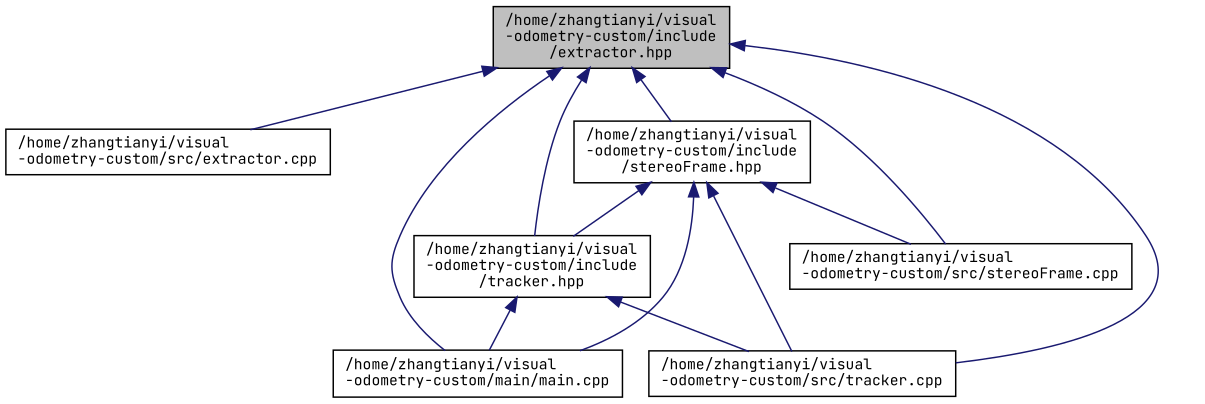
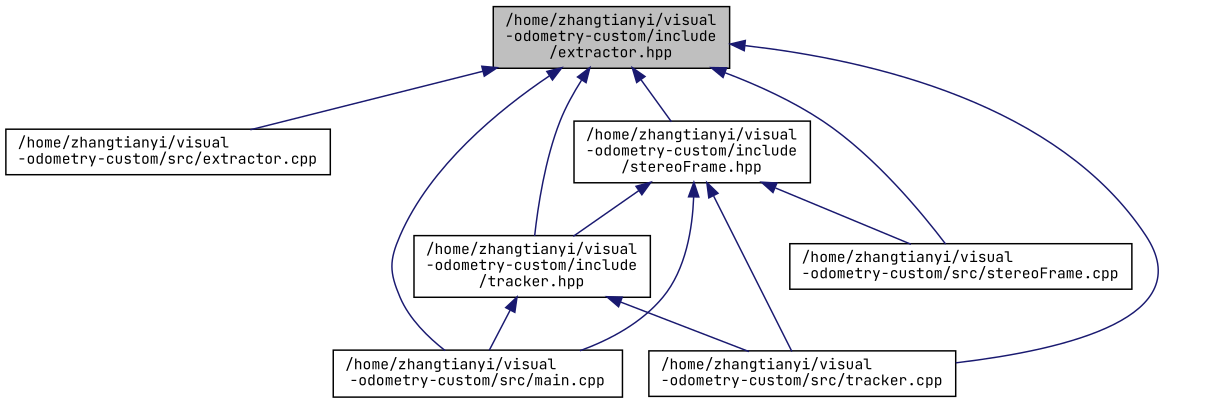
node "/home/zhangtianyi/visual -odometry-custom/main/main.cpp": label "/home/zhangtianyi/visual -odometry-custom/main/main.cpp" -> "/home/zhangtianyi/visual -odometry-custom/src/main.cpp"
